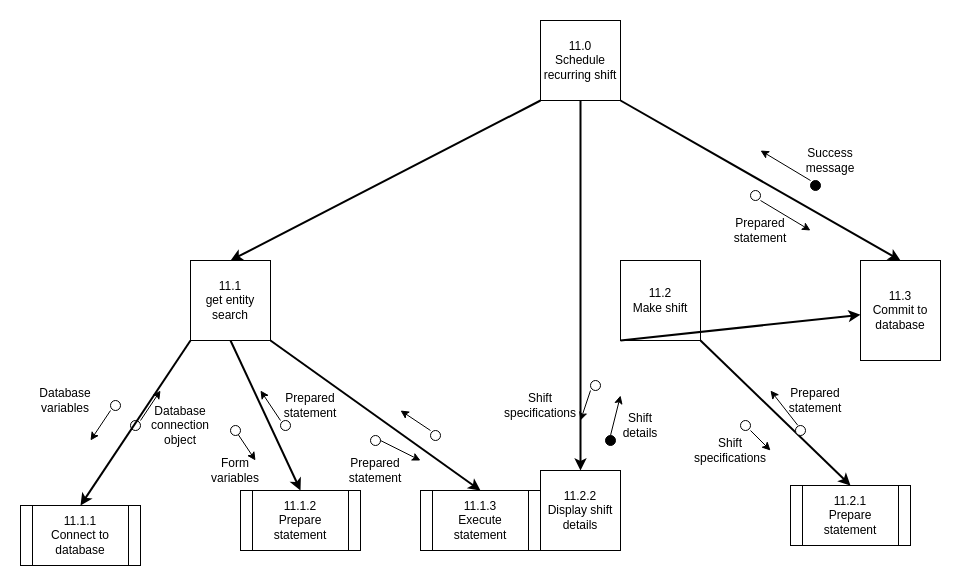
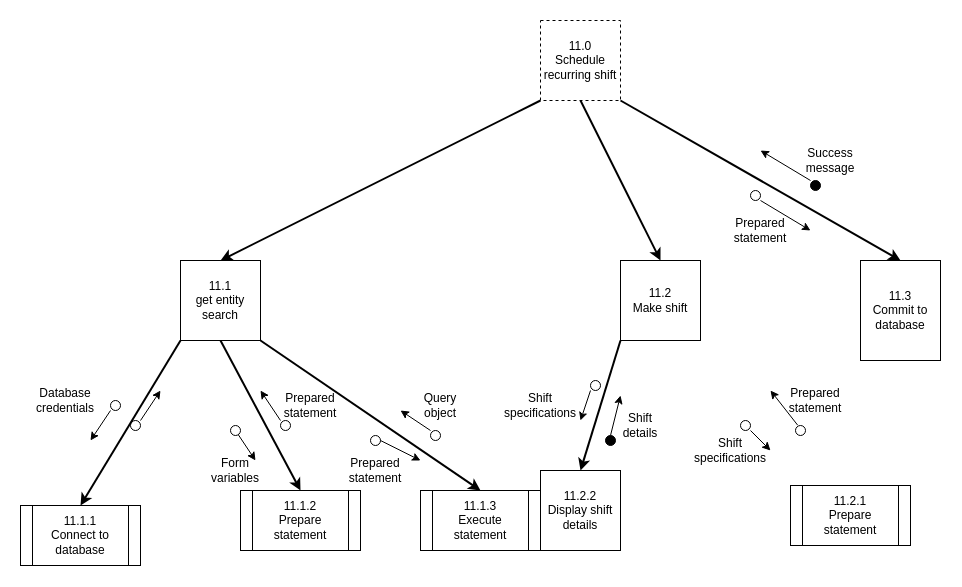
node "11.0 Schedule recurring shift": style solid -> dashed
edge "11.0 Schedule recurring shift" -> "11.2.2 Display shift details": now "11.0 Schedule recurring shift" -> "11.2 Make shift"
node "11.1 get entity search": moved (231, 301) -> (221, 301)
edge "11.2 Make shift" -> "11.3 Commit to database": now "11.2 Make shift" -> "11.2.2 Display shift details"
node "Database variables": label "Database variables" -> "Database credentials"
node "Query object": added
edge "11.2 Make shift" -> "11.2.1 Prepare statement": removed
node "Database connection object": removed
